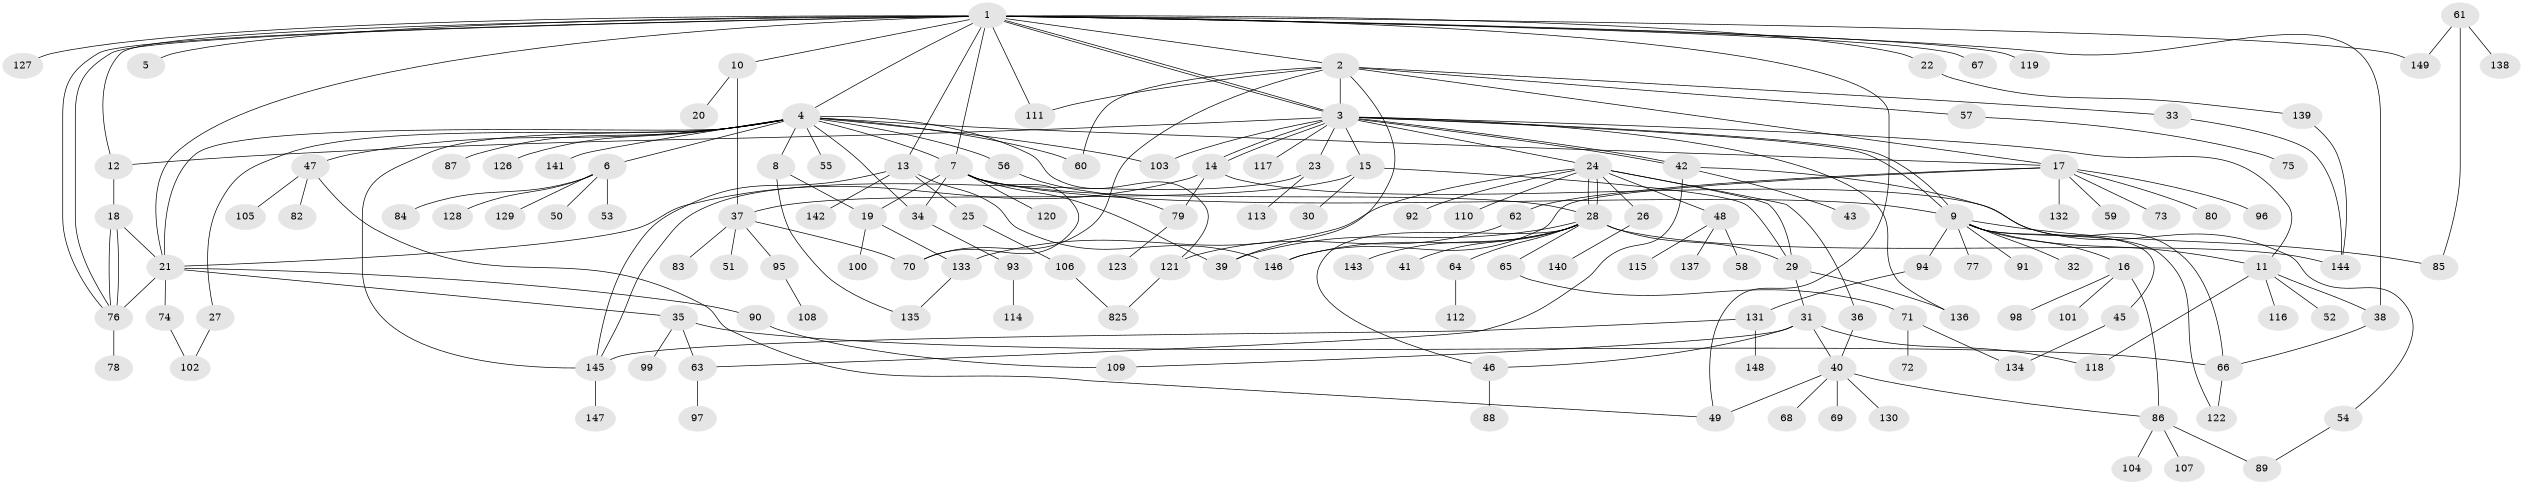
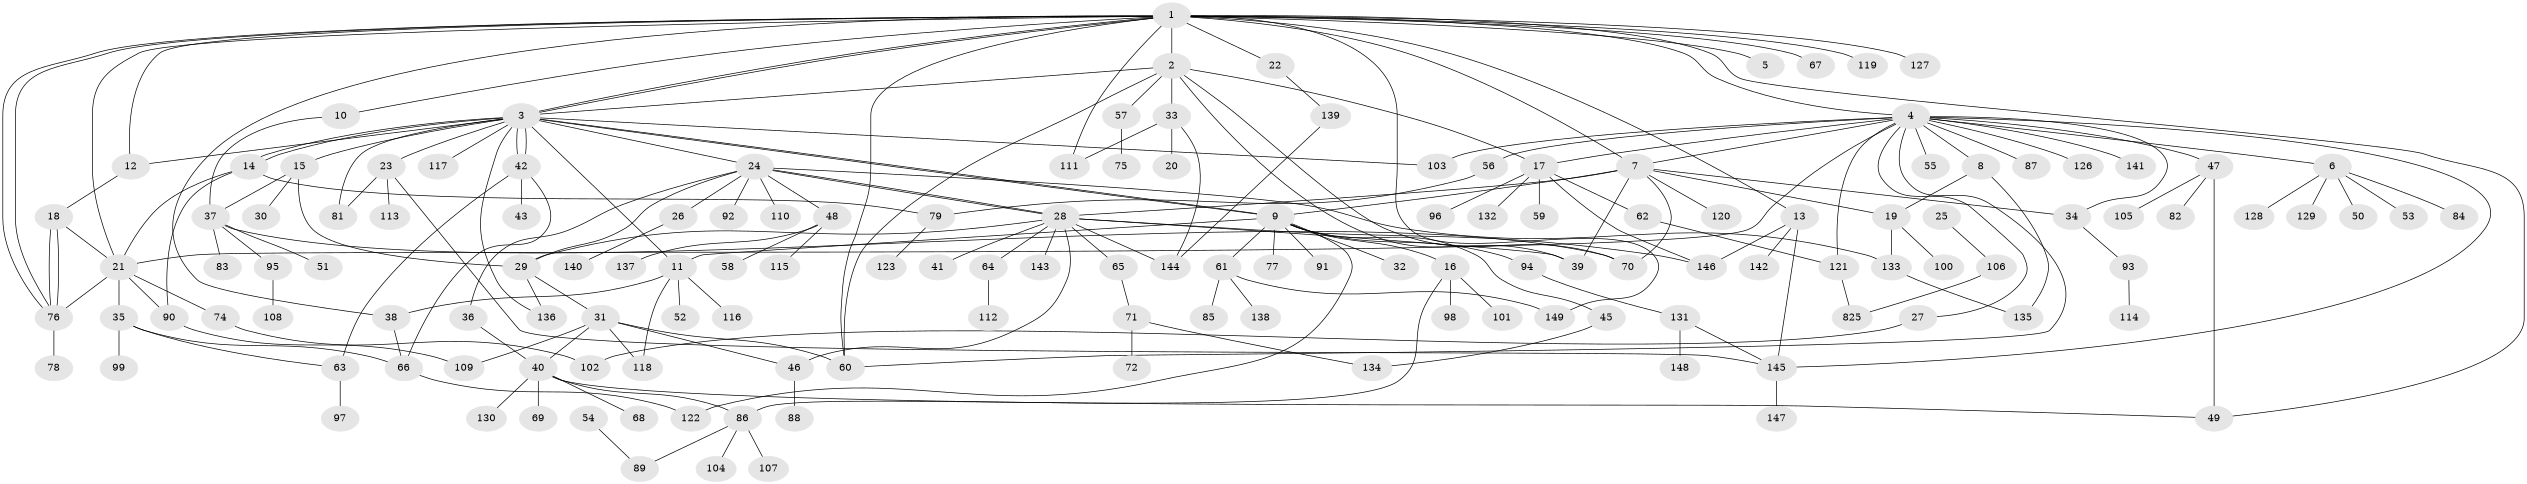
edge "1" -- "60": added
edge "2" -- "111": now "33" -- "111"
edge "10" -- "20": now "33" -- "20"
edge "13" -- "25": removed
edge "14" -- "54": now "14" -- "90"
node "81": added
node "73": removed
node "80": removed
edge "9" -- "85": now "9" -- "61"
edge "31" -- "60": added
